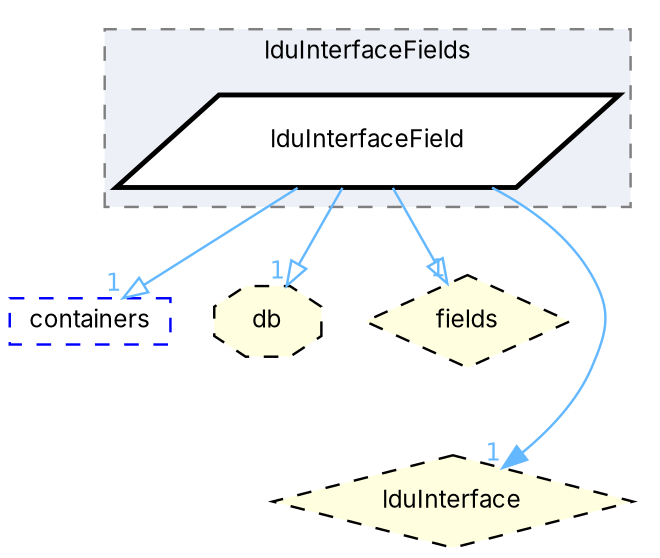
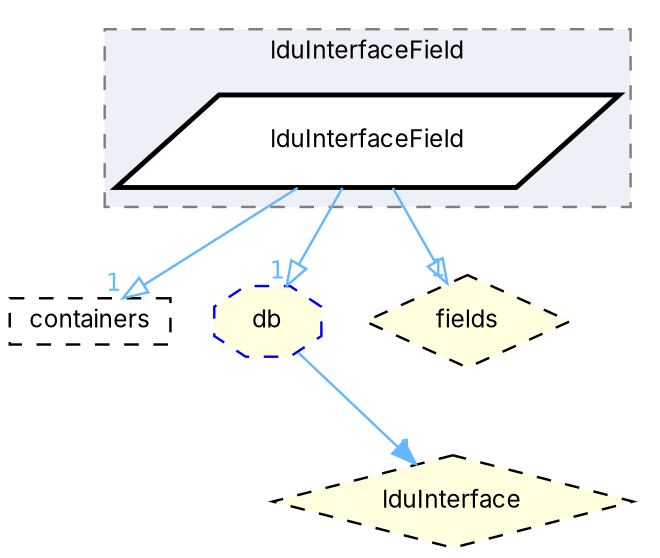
cluster "lduInterfaceFields": label "lduInterfaceFields" -> "lduInterfaceField"
edge "lduInterfaceField" -> "lduInterface": now "db" -> "lduInterface"
node "containers": color blue -> black
node "db": color black -> blue
